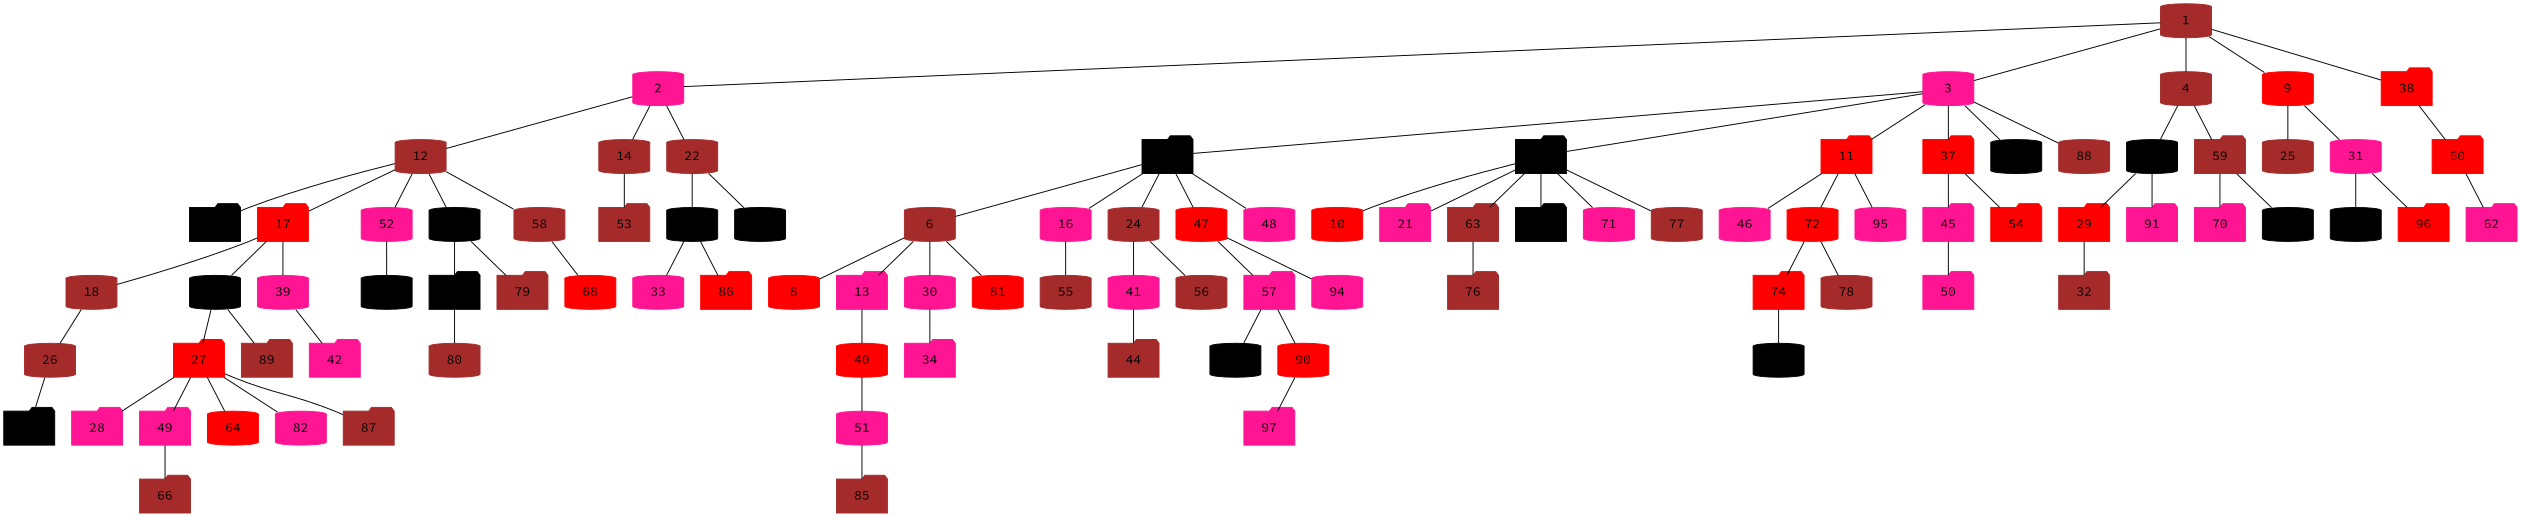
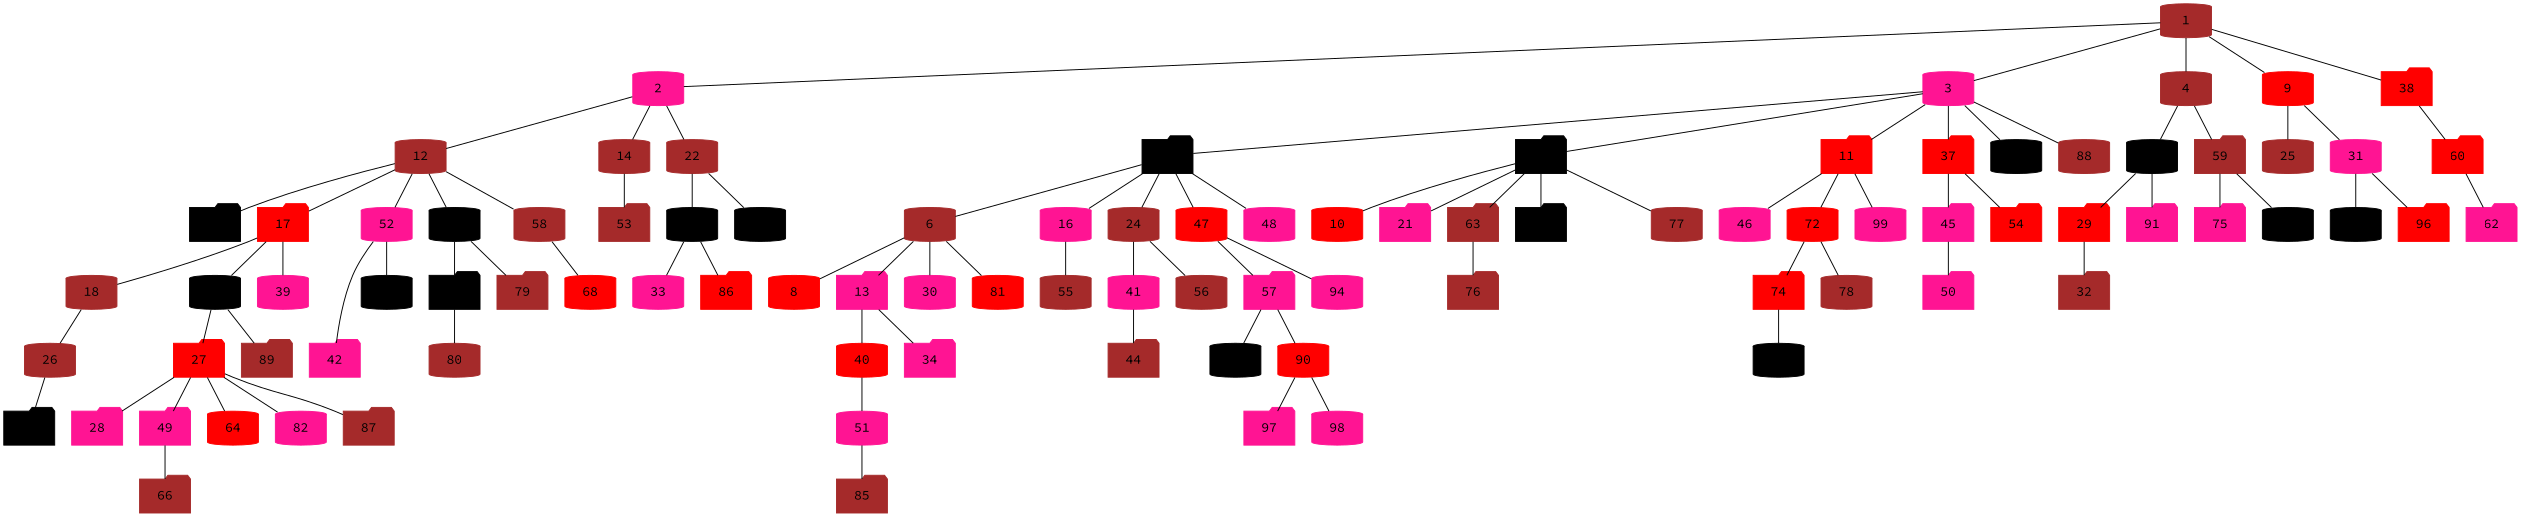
node "71": removed
node "95": label "95" -> "99"
node "70": label "70" -> "75"
edge "39" -- "42": now "52" -- "42"
edge "30" -- "34": now "13" -- "34"
node "98": added
